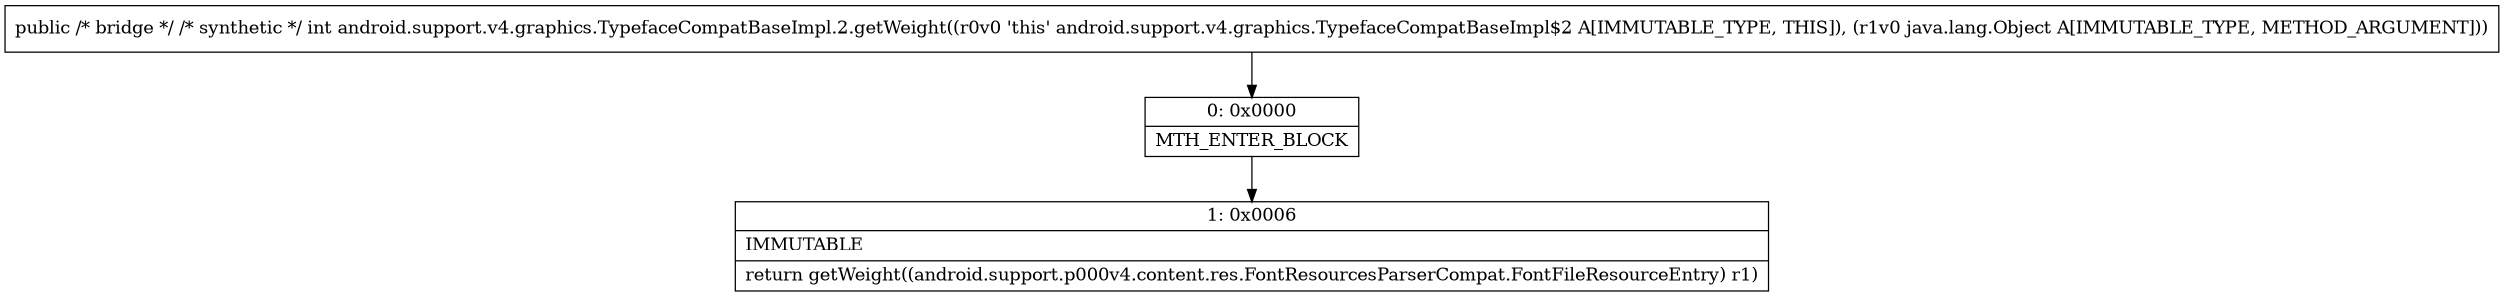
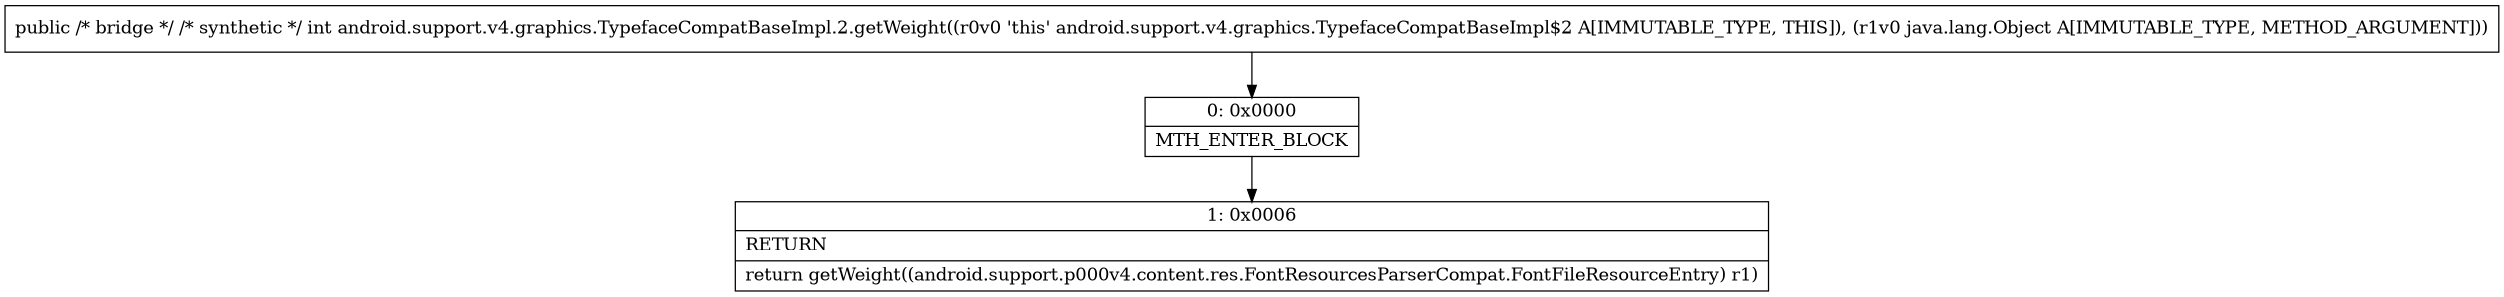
node "1: 0x0006": text "IMMUTABLE" -> "RETURN"
